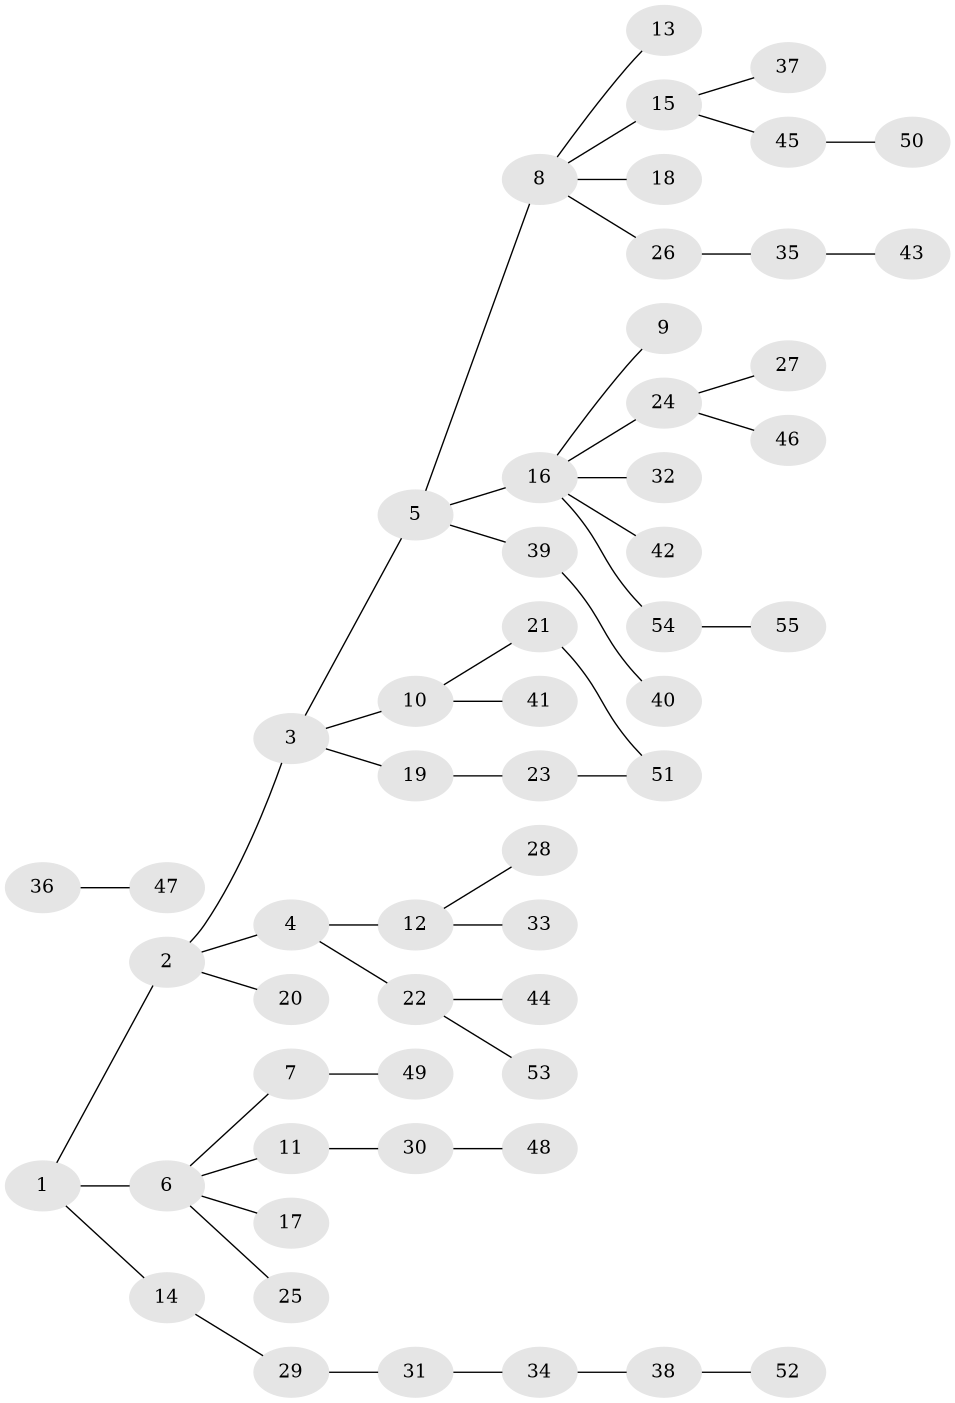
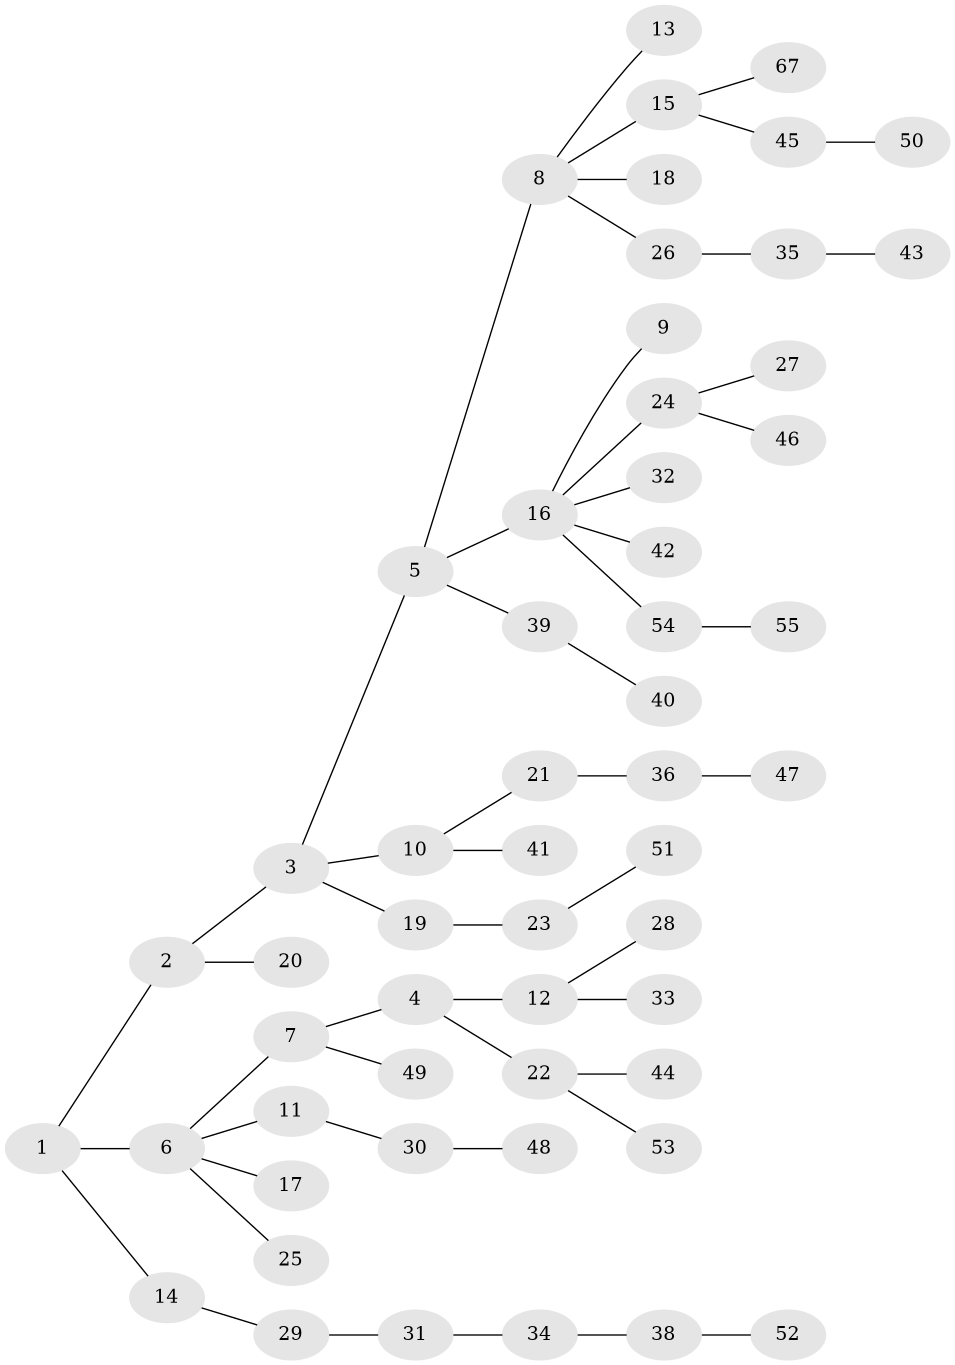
node "37": label "37" -> "67"
edge "21" -- "51": now "21" -- "36"
edge "4" -- "2": now "4" -- "7"
